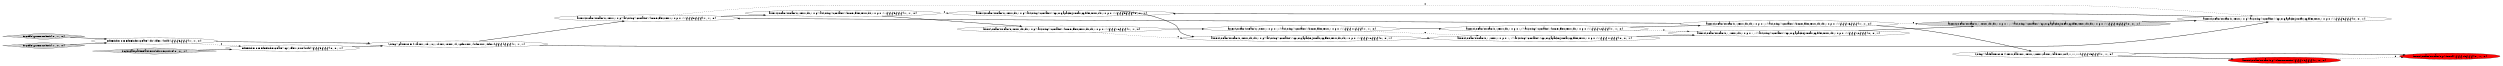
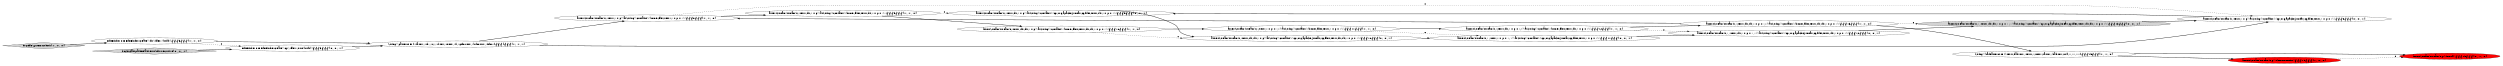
node "b02_fileSystem_subDir['0', '1', '0']": removed
